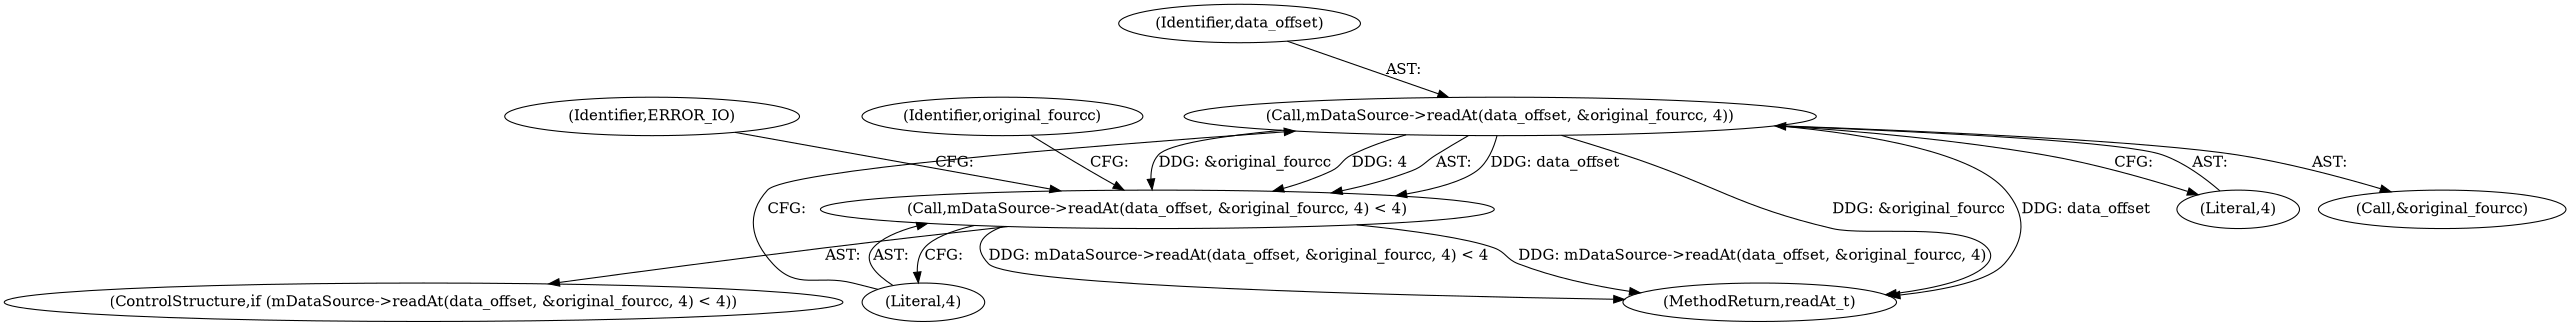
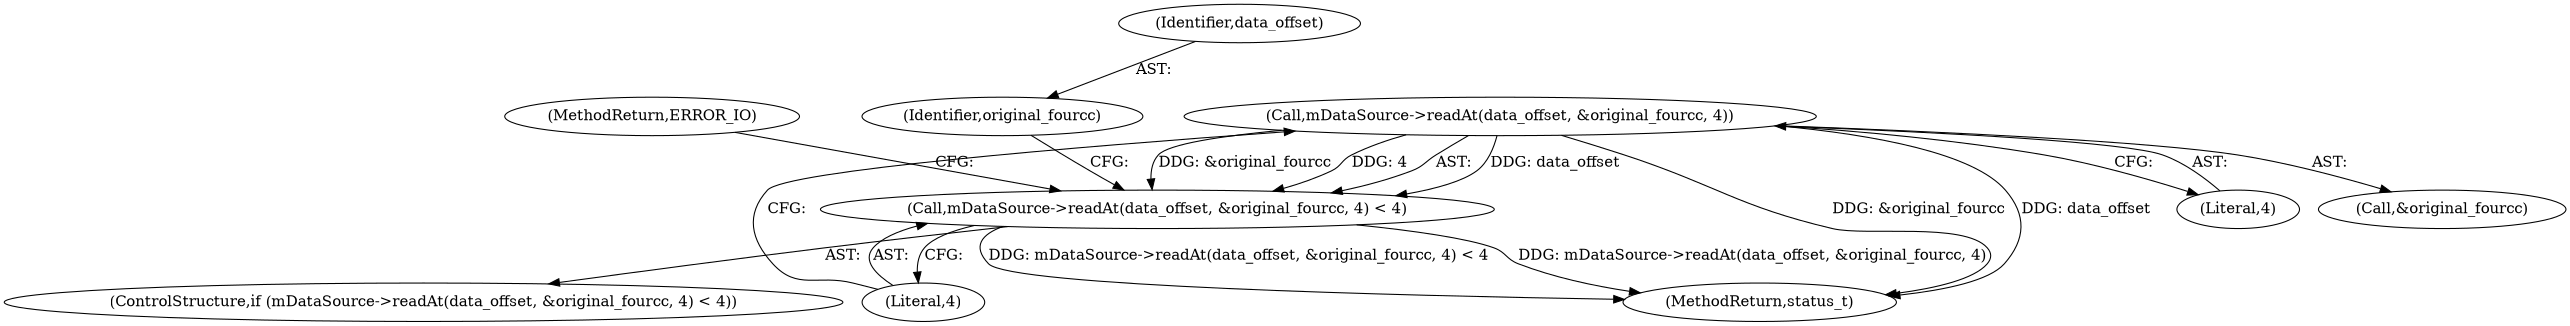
edge "(Identifier,data_offset)" -> "(Call,mDataSource->readAt(data_offset, &original_fourcc, 4))": now "(Identifier,data_offset)" -> "(Identifier,original_fourcc)"
node "(Identifier,ERROR_IO)": label "(Identifier,ERROR_IO)" -> "(MethodReturn,ERROR_IO)"
node "(MethodReturn,readAt_t)": label "(MethodReturn,readAt_t)" -> "(MethodReturn,status_t)"
